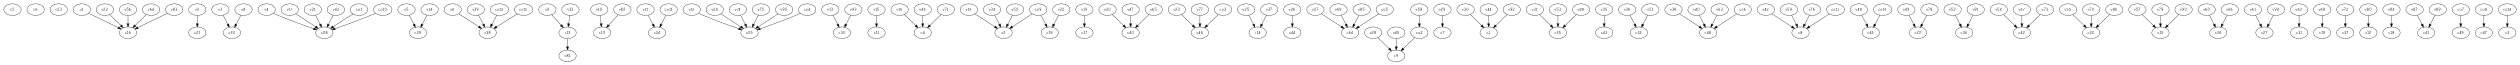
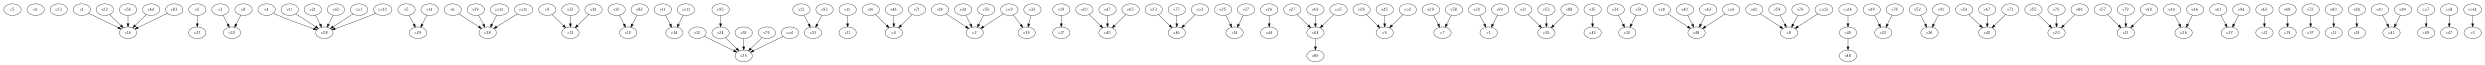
node "v44": removed
edge "v95" -> "c25": now "v95" -> "v24"
edge "v85" -> "c64": reversed
edge "v58" -> "co2": now "v58" -> "c7"
edge "v48" -> "c45": reversed
edge "c13" -> "v81": reversed
